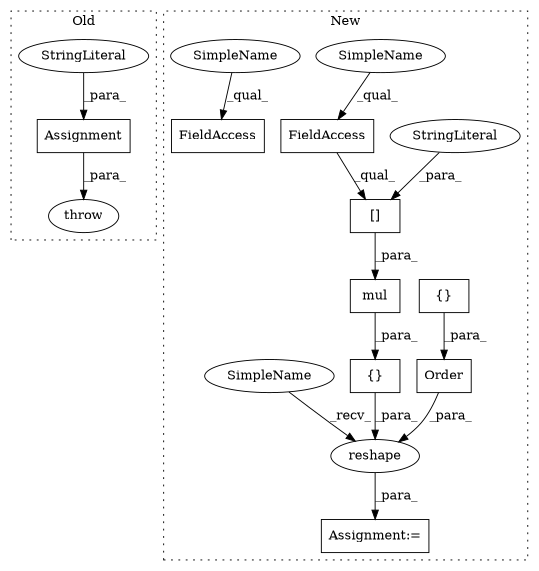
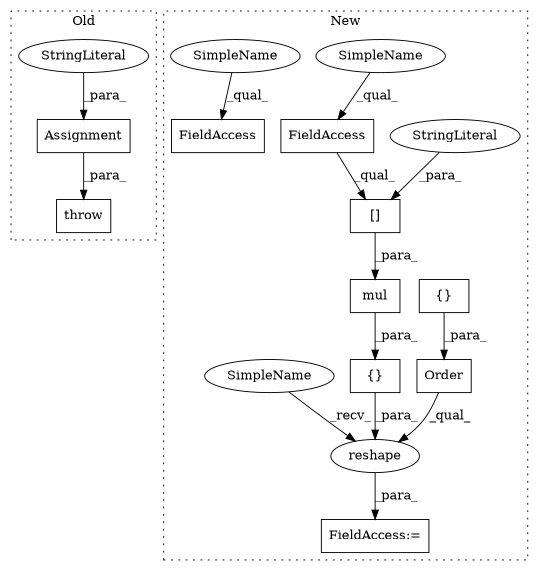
node "throw": shape ellipse -> box
edge "Order" -> "reshape": label "_para_" -> "_qual_"
node "Assignment:=": label "Assignment:=" -> "FieldAccess:="
